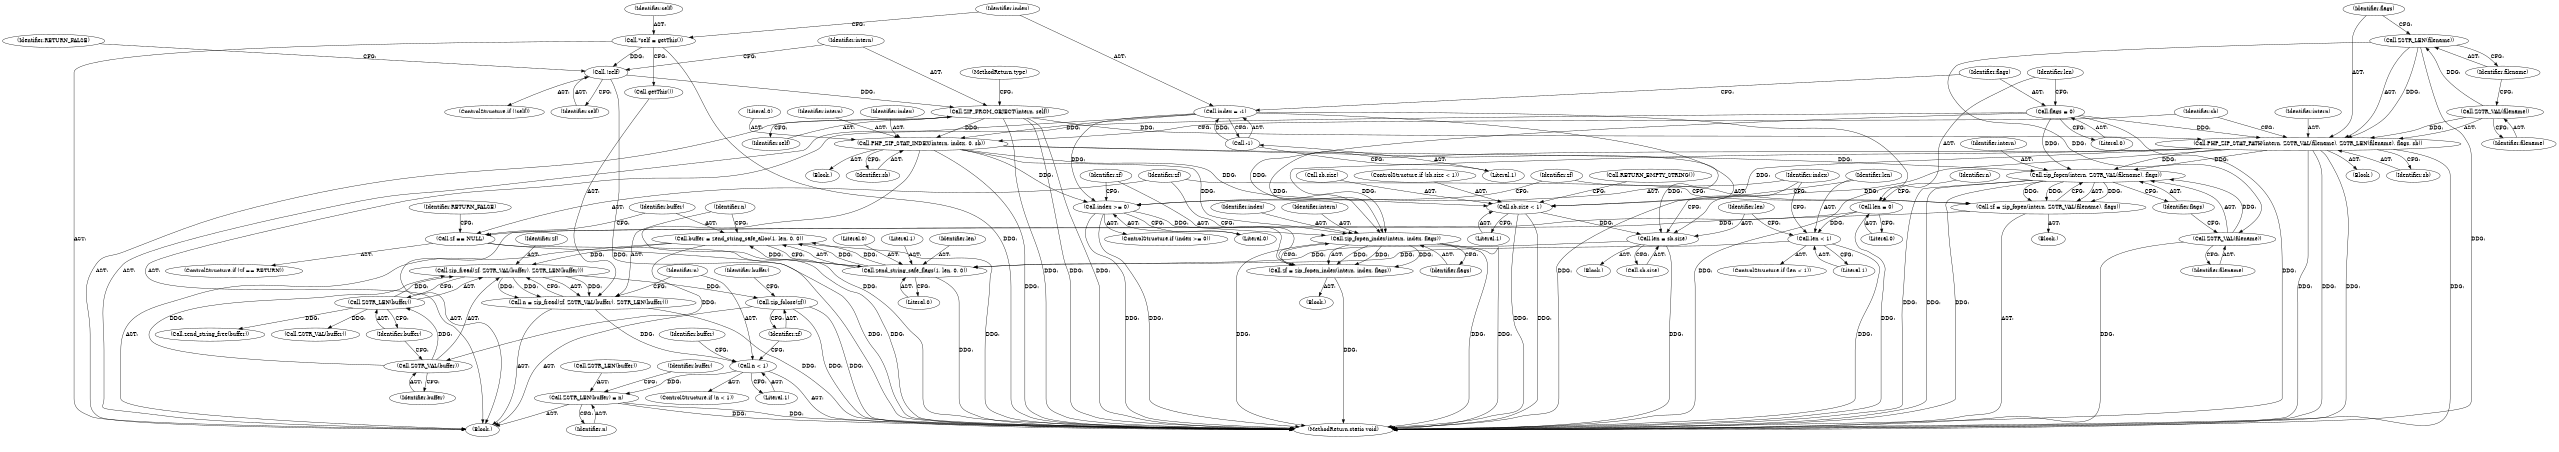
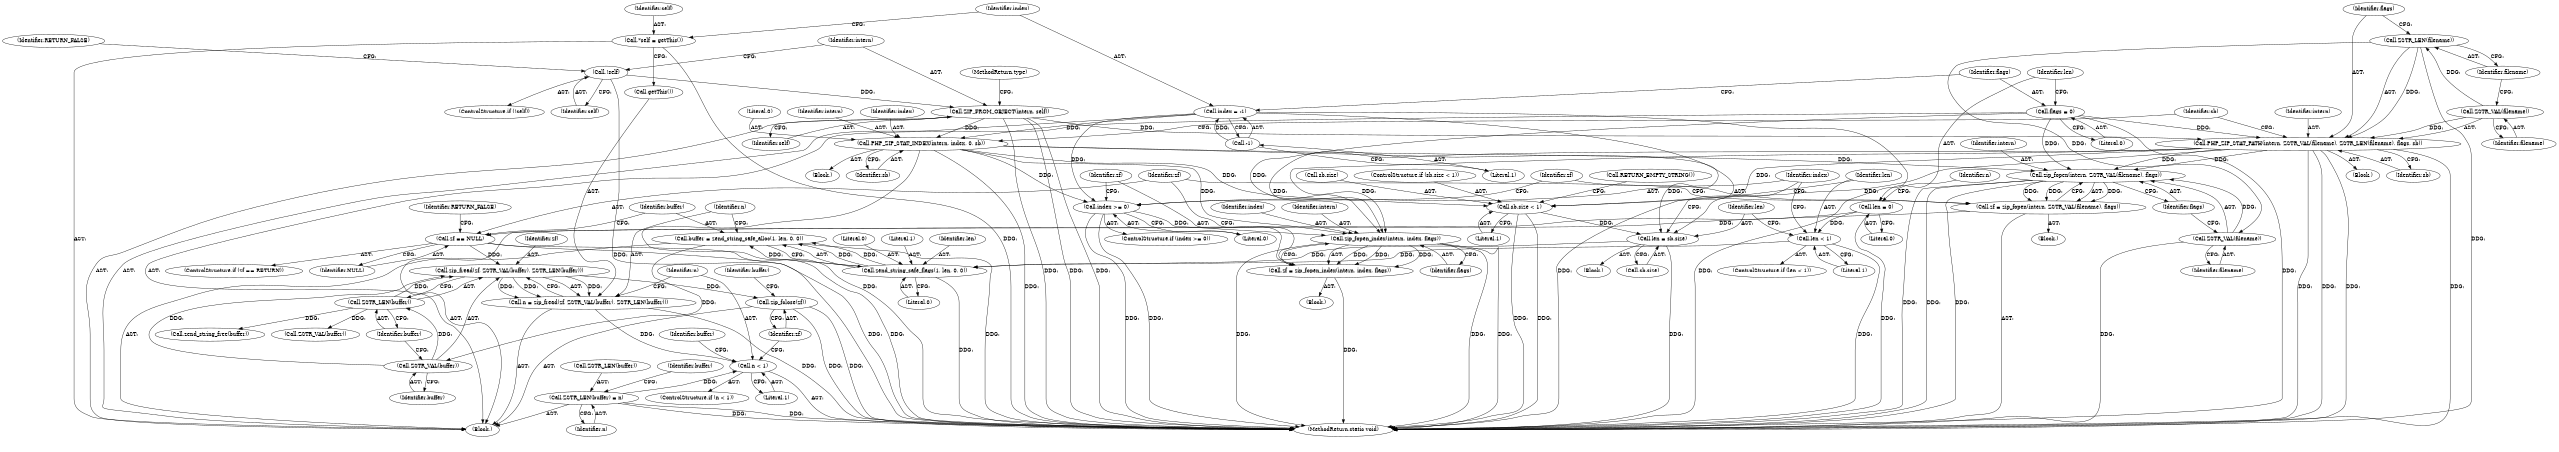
edge "(Call,*self = getThis())" -> "(Call,!self)": removed, label "DDG:"
edge "(Call,buffer = zend_string_safe_alloc(1, len, 0, 0))" -> "(Call,zip_fread(zf, ZSTR_VAL(buffer), ZSTR_LEN(buffer)))": now "(Call,zf == NULL)" -> "(Call,zip_fread(zf, ZSTR_VAL(buffer), ZSTR_LEN(buffer)))"
node "(Identifier,NULL)": added
edge "(Call,n < 1)" -> "(Call,ZSTR_LEN(buffer) = n)": reversed
